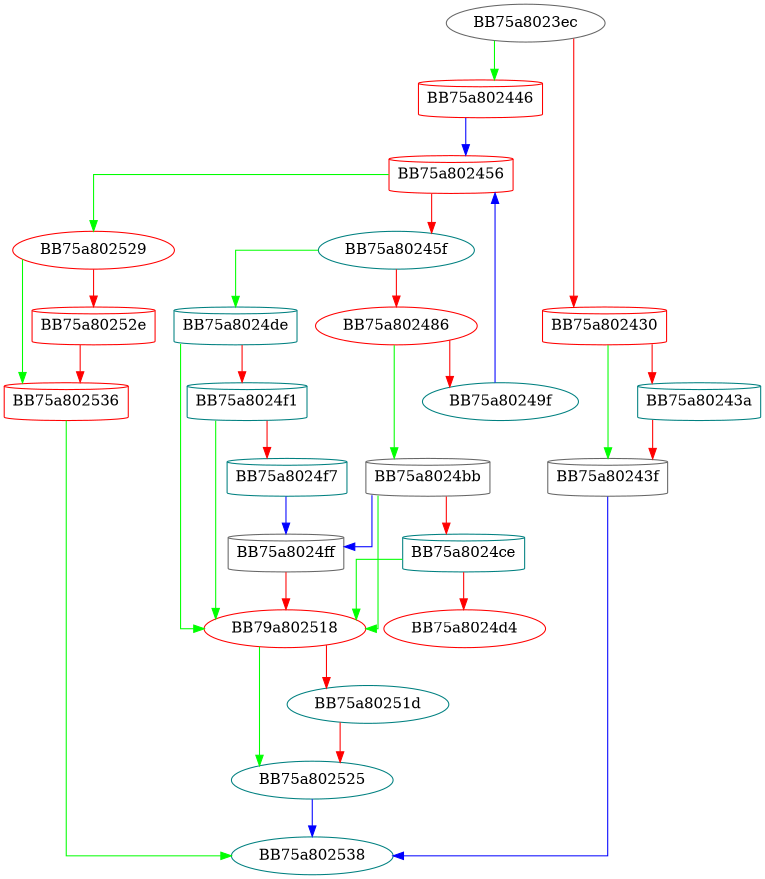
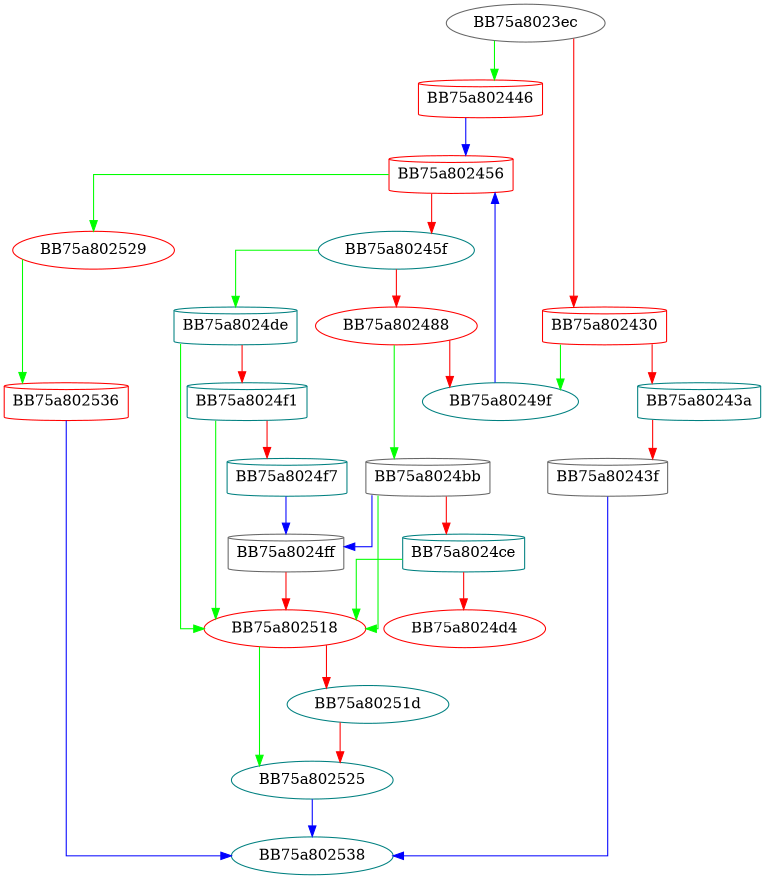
node "BB75a80252e": removed
node "BB75a802486": label "BB75a802486" -> "BB75a802488"
edge "BB75a802430" -> "BB75a80243f": now "BB75a802430" -> "BB75a80249f"
node "BB79a802518": label "BB79a802518" -> "BB75a802518"
edge "BB75a802536" -> "BB75a802538": color green -> blue
